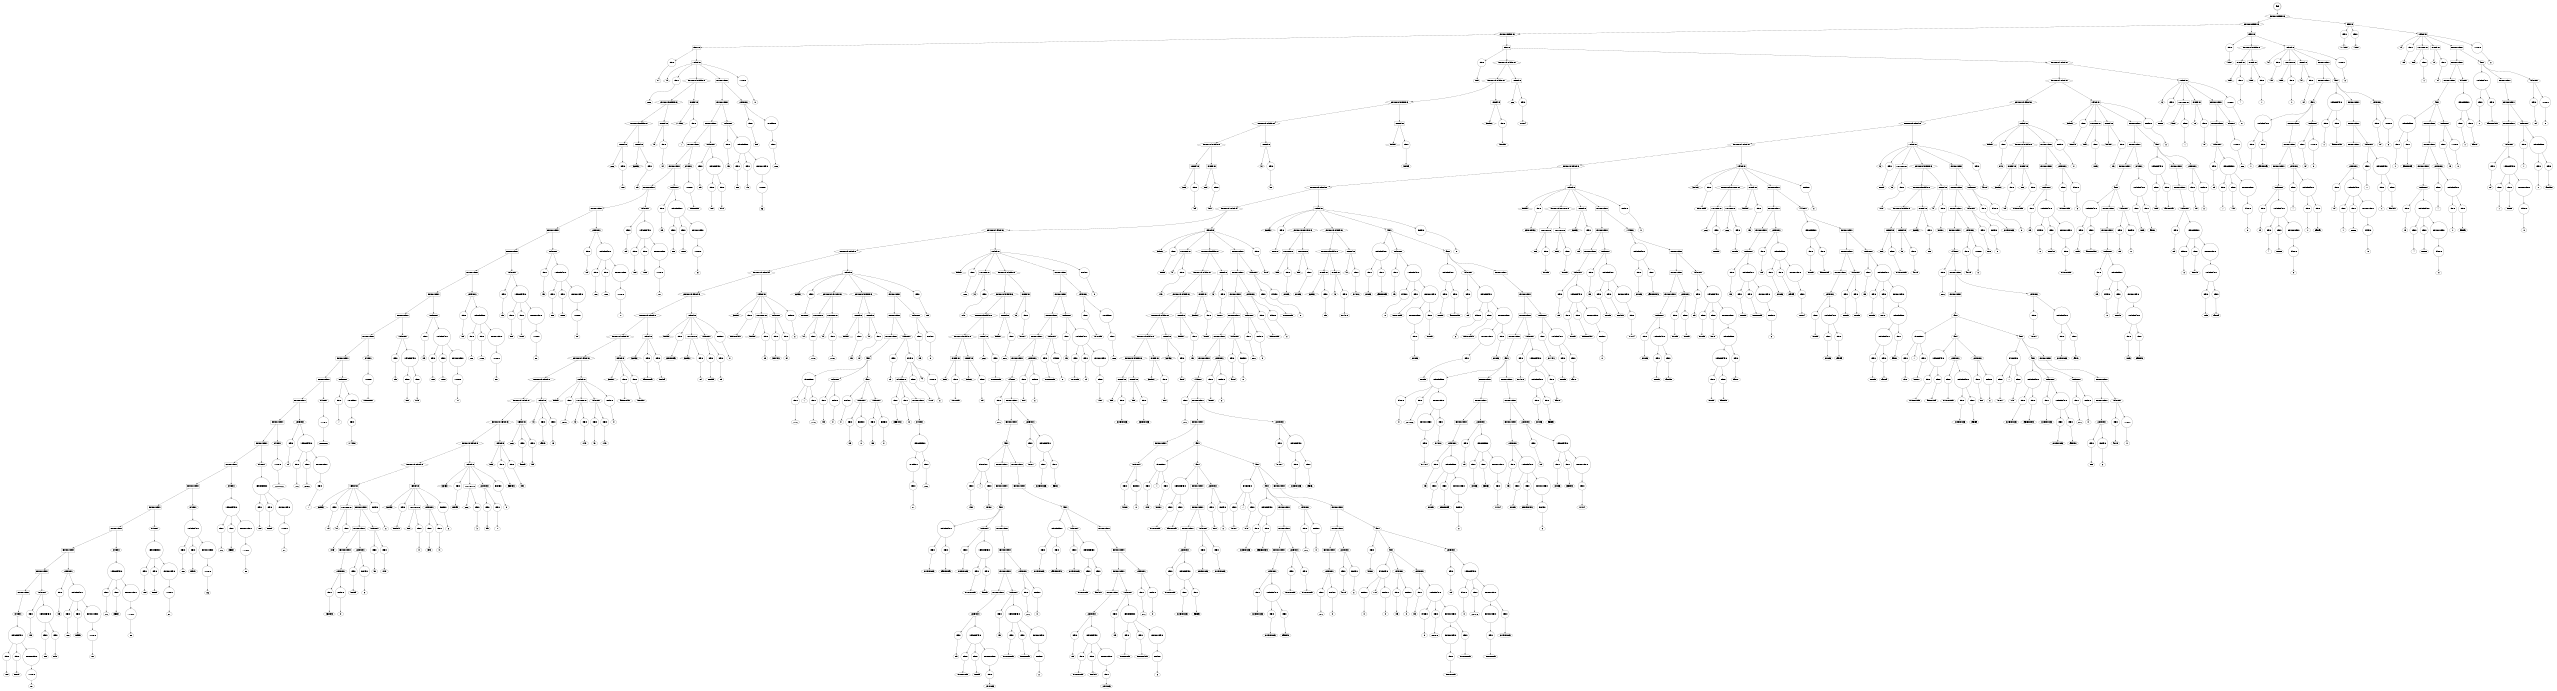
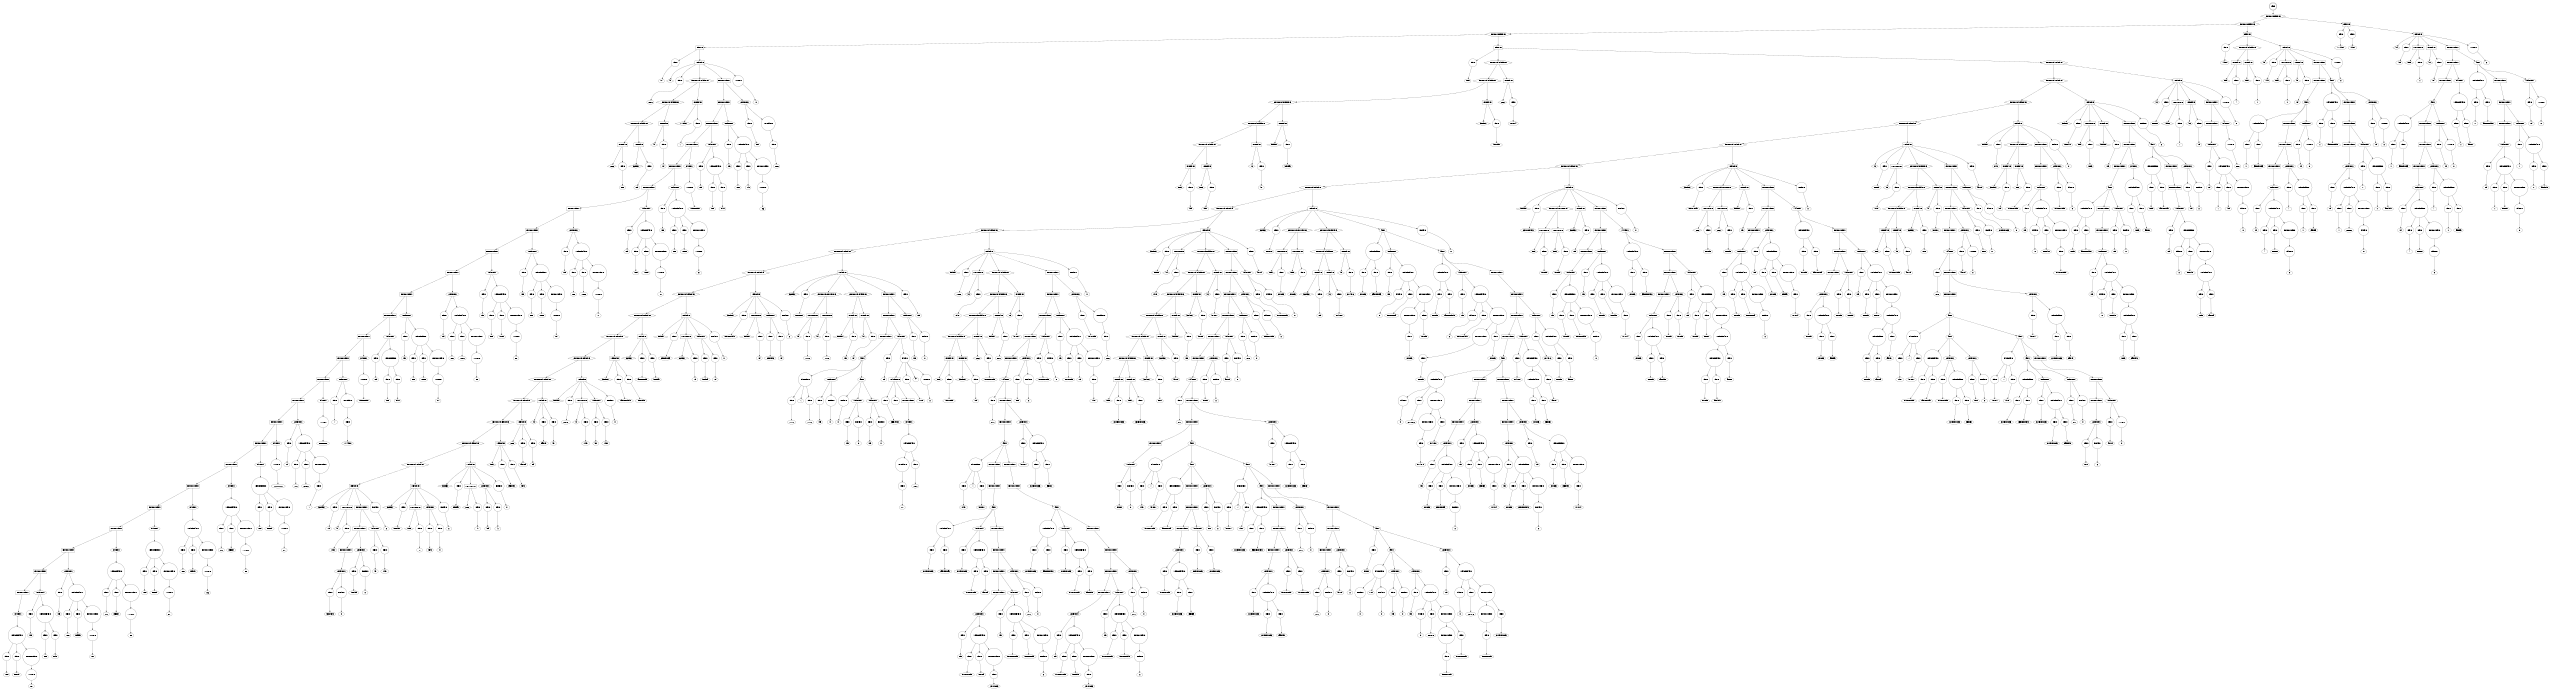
node "a": removed
